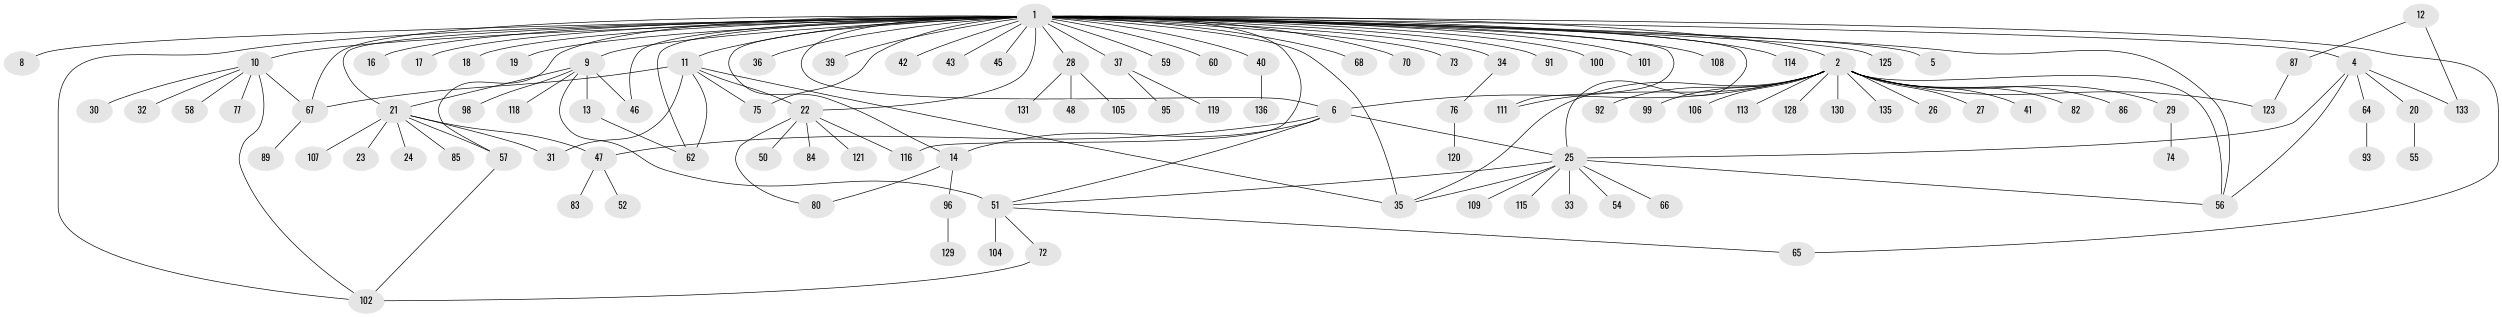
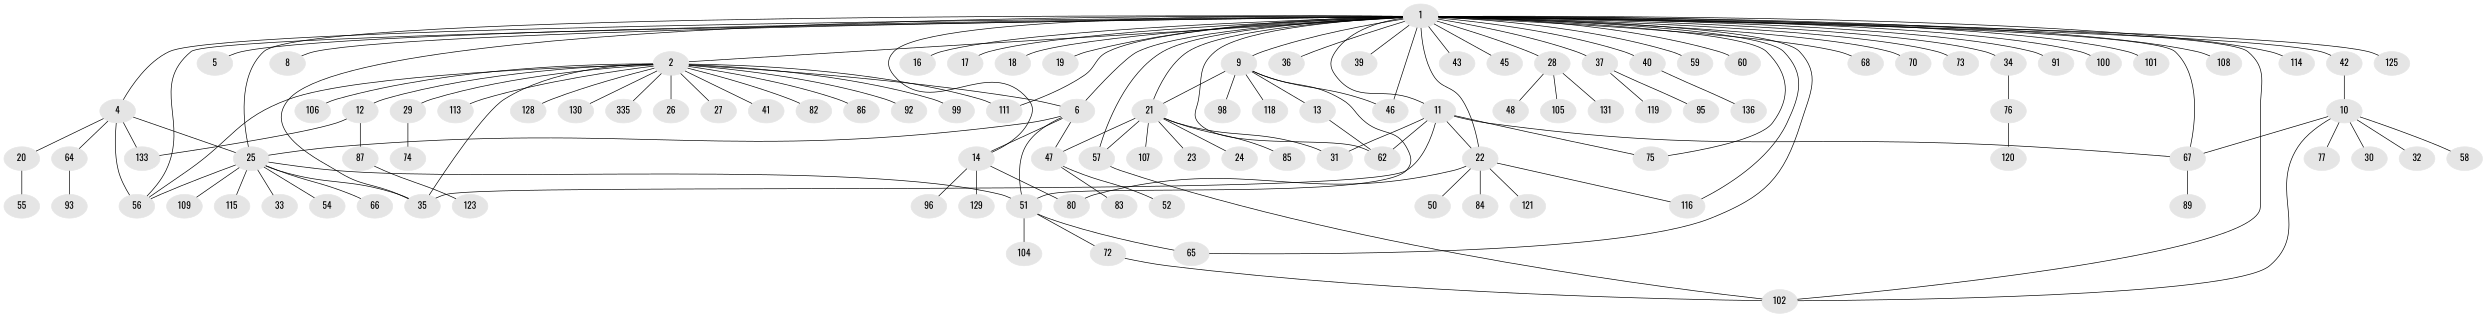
edge "1" -- "10": now "42" -- "10"
edge "2" -- "123": now "2" -- "12"
node "135": label "135" -> "335"
edge "96" -- "129": now "14" -- "129"
